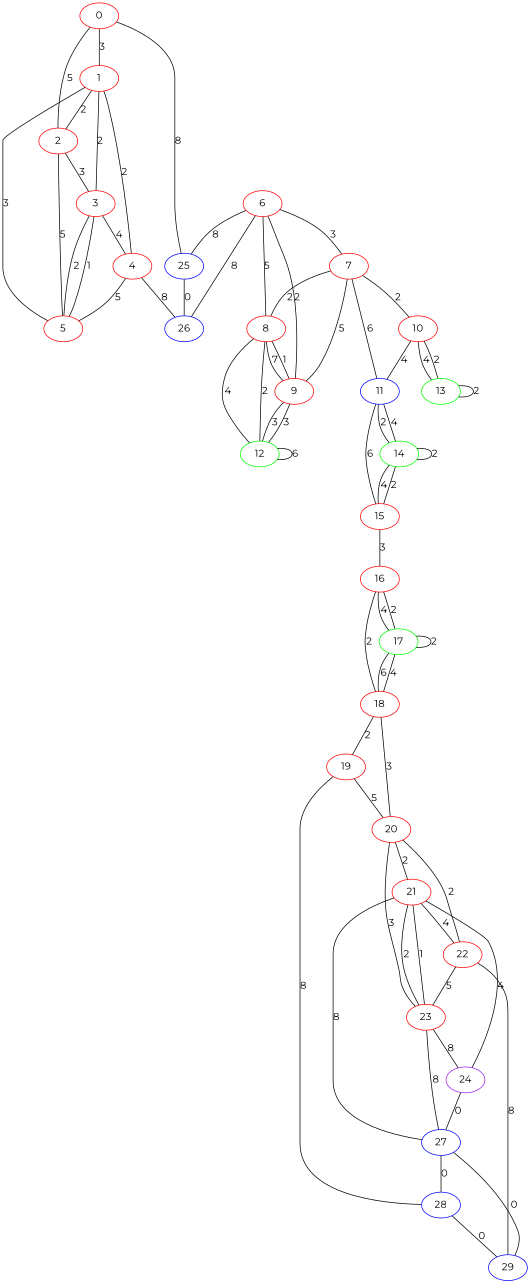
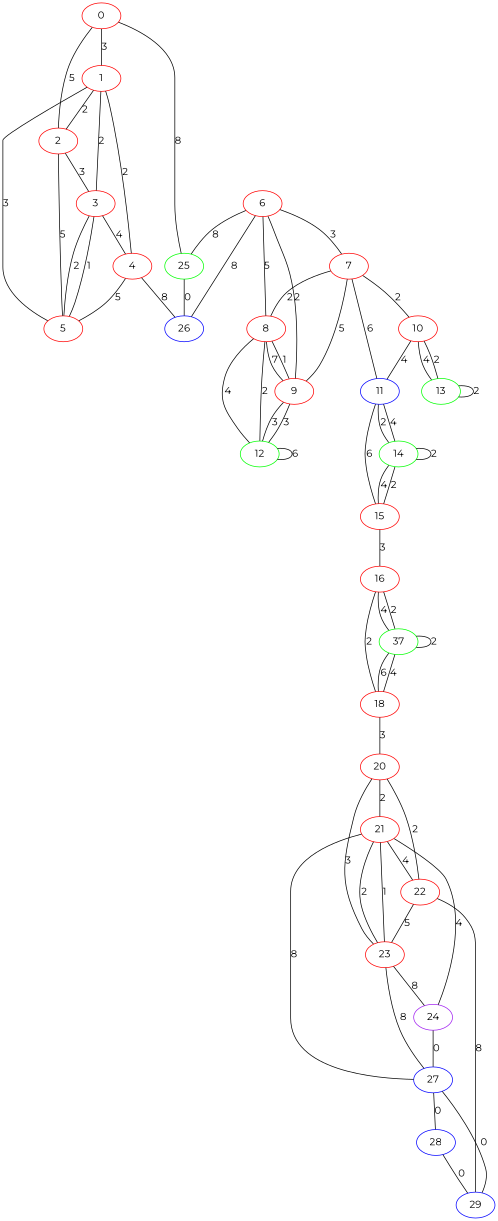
node "25": color blue -> green
node "17": label "17" -> "37"
node "19": removed
